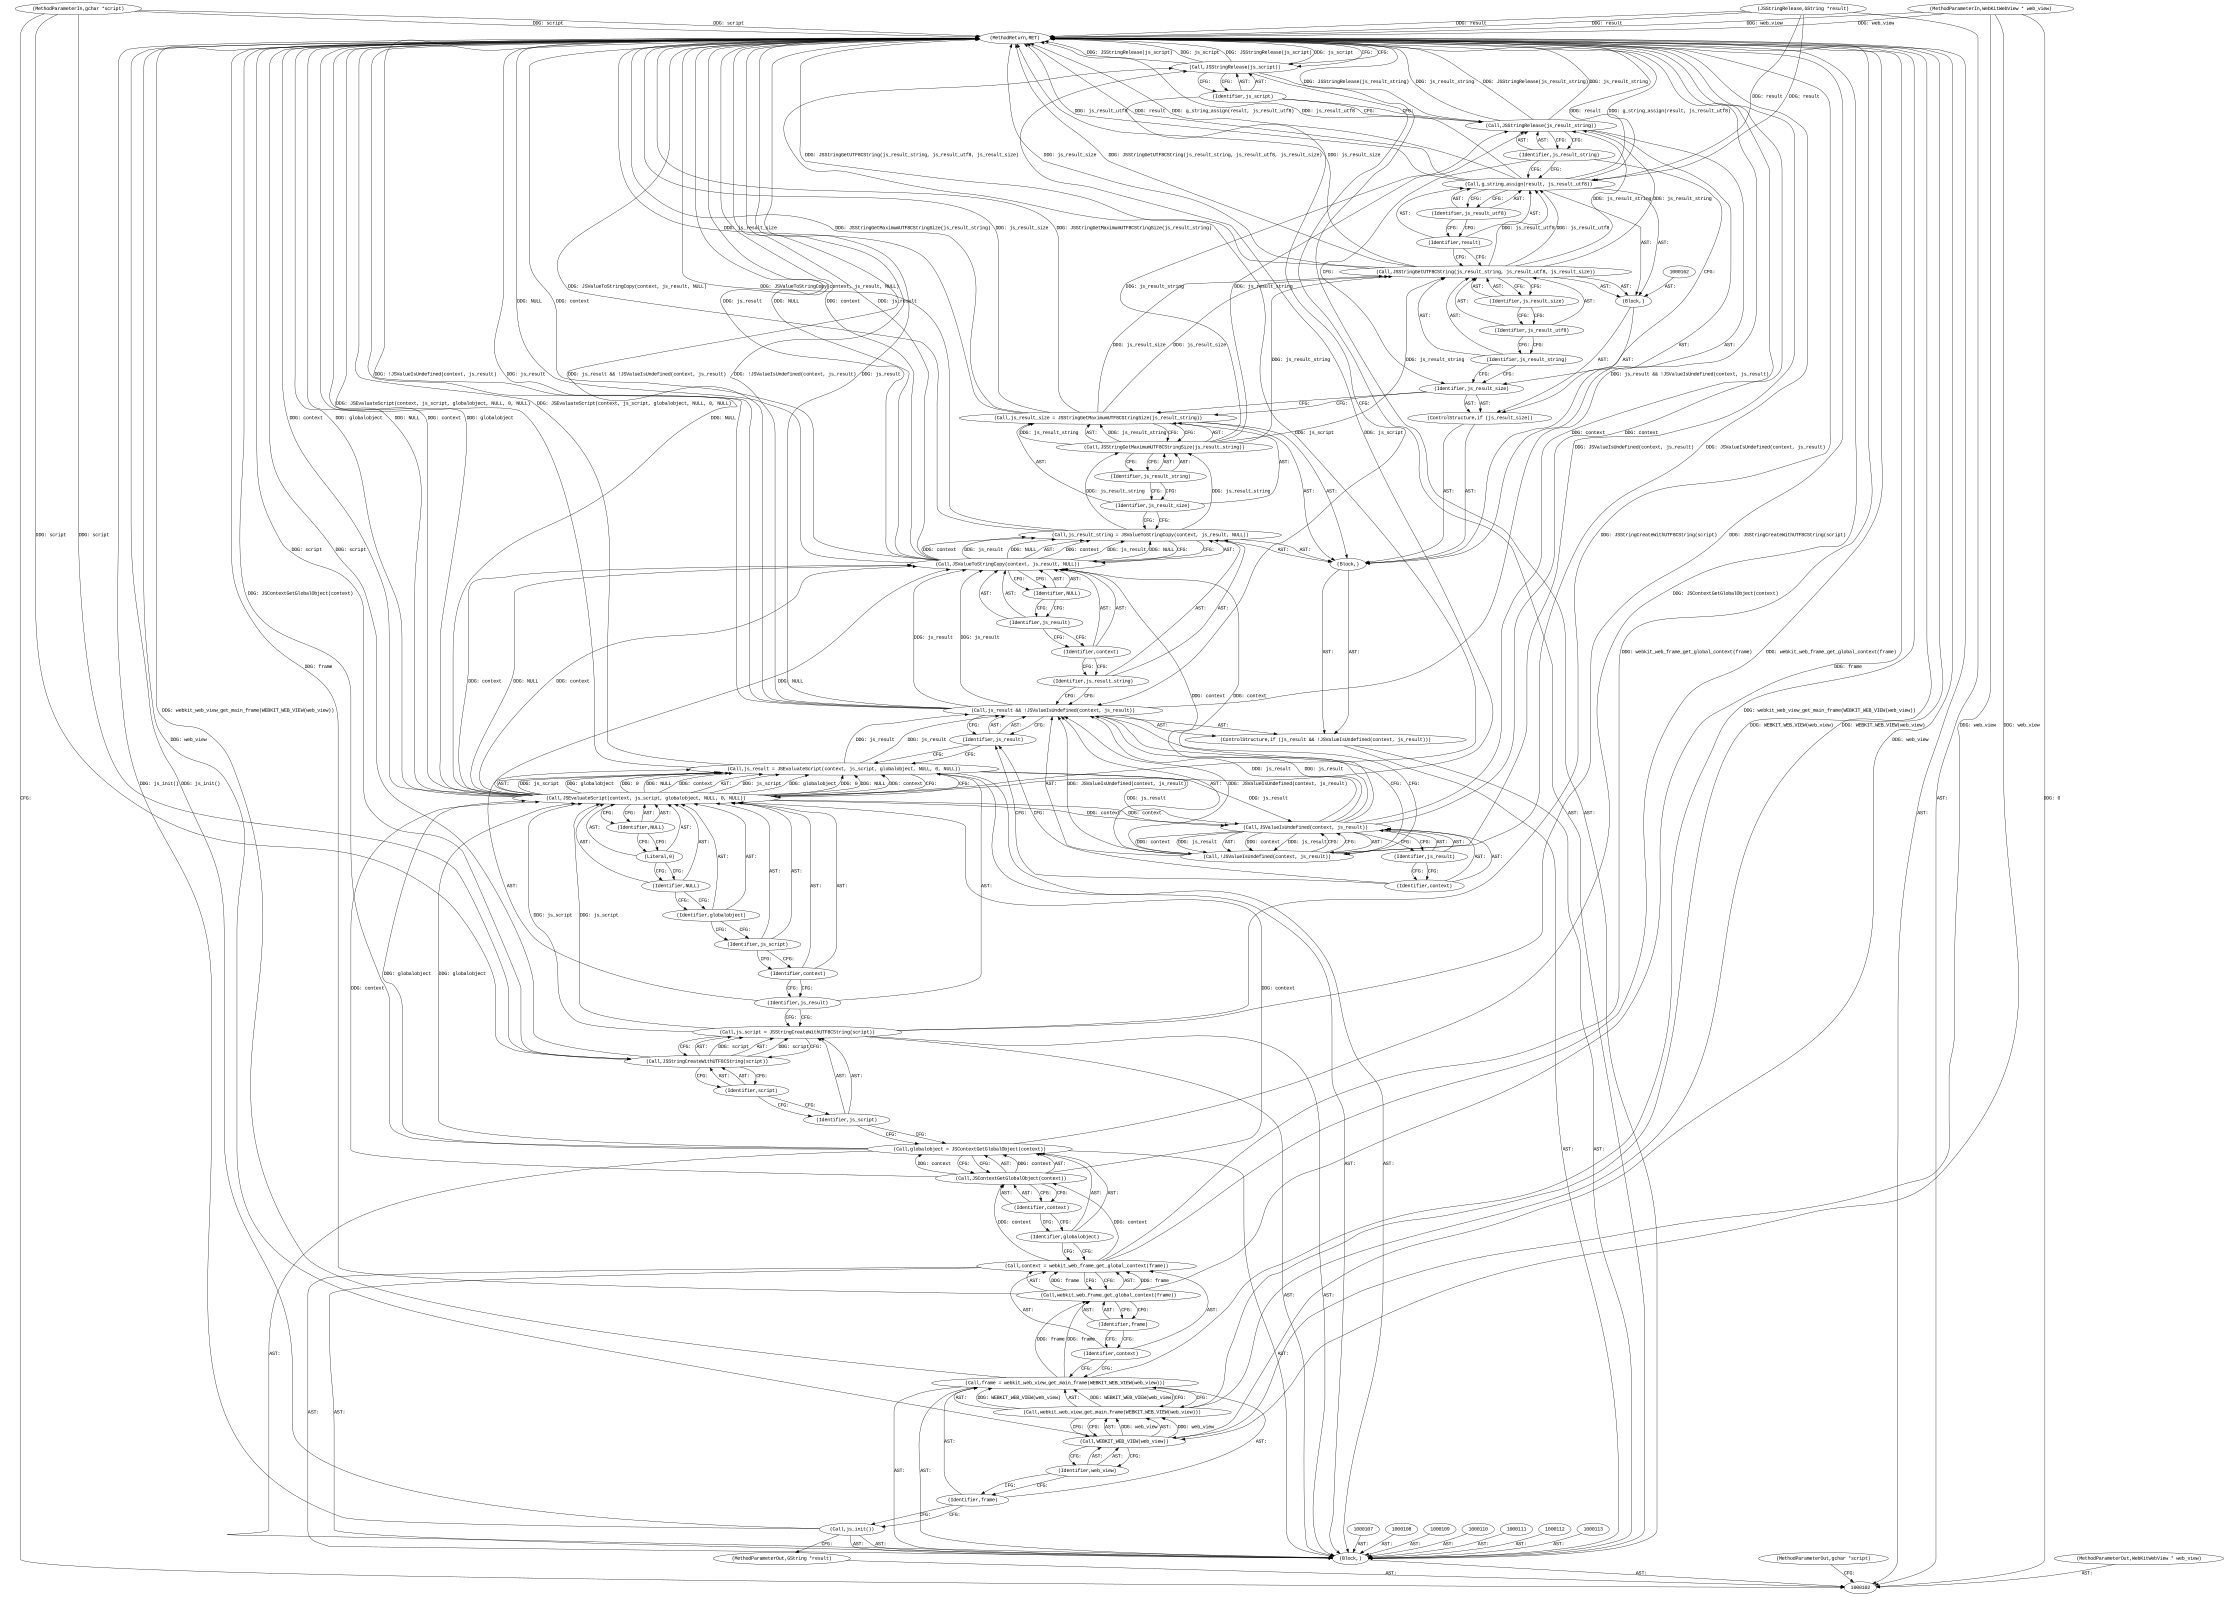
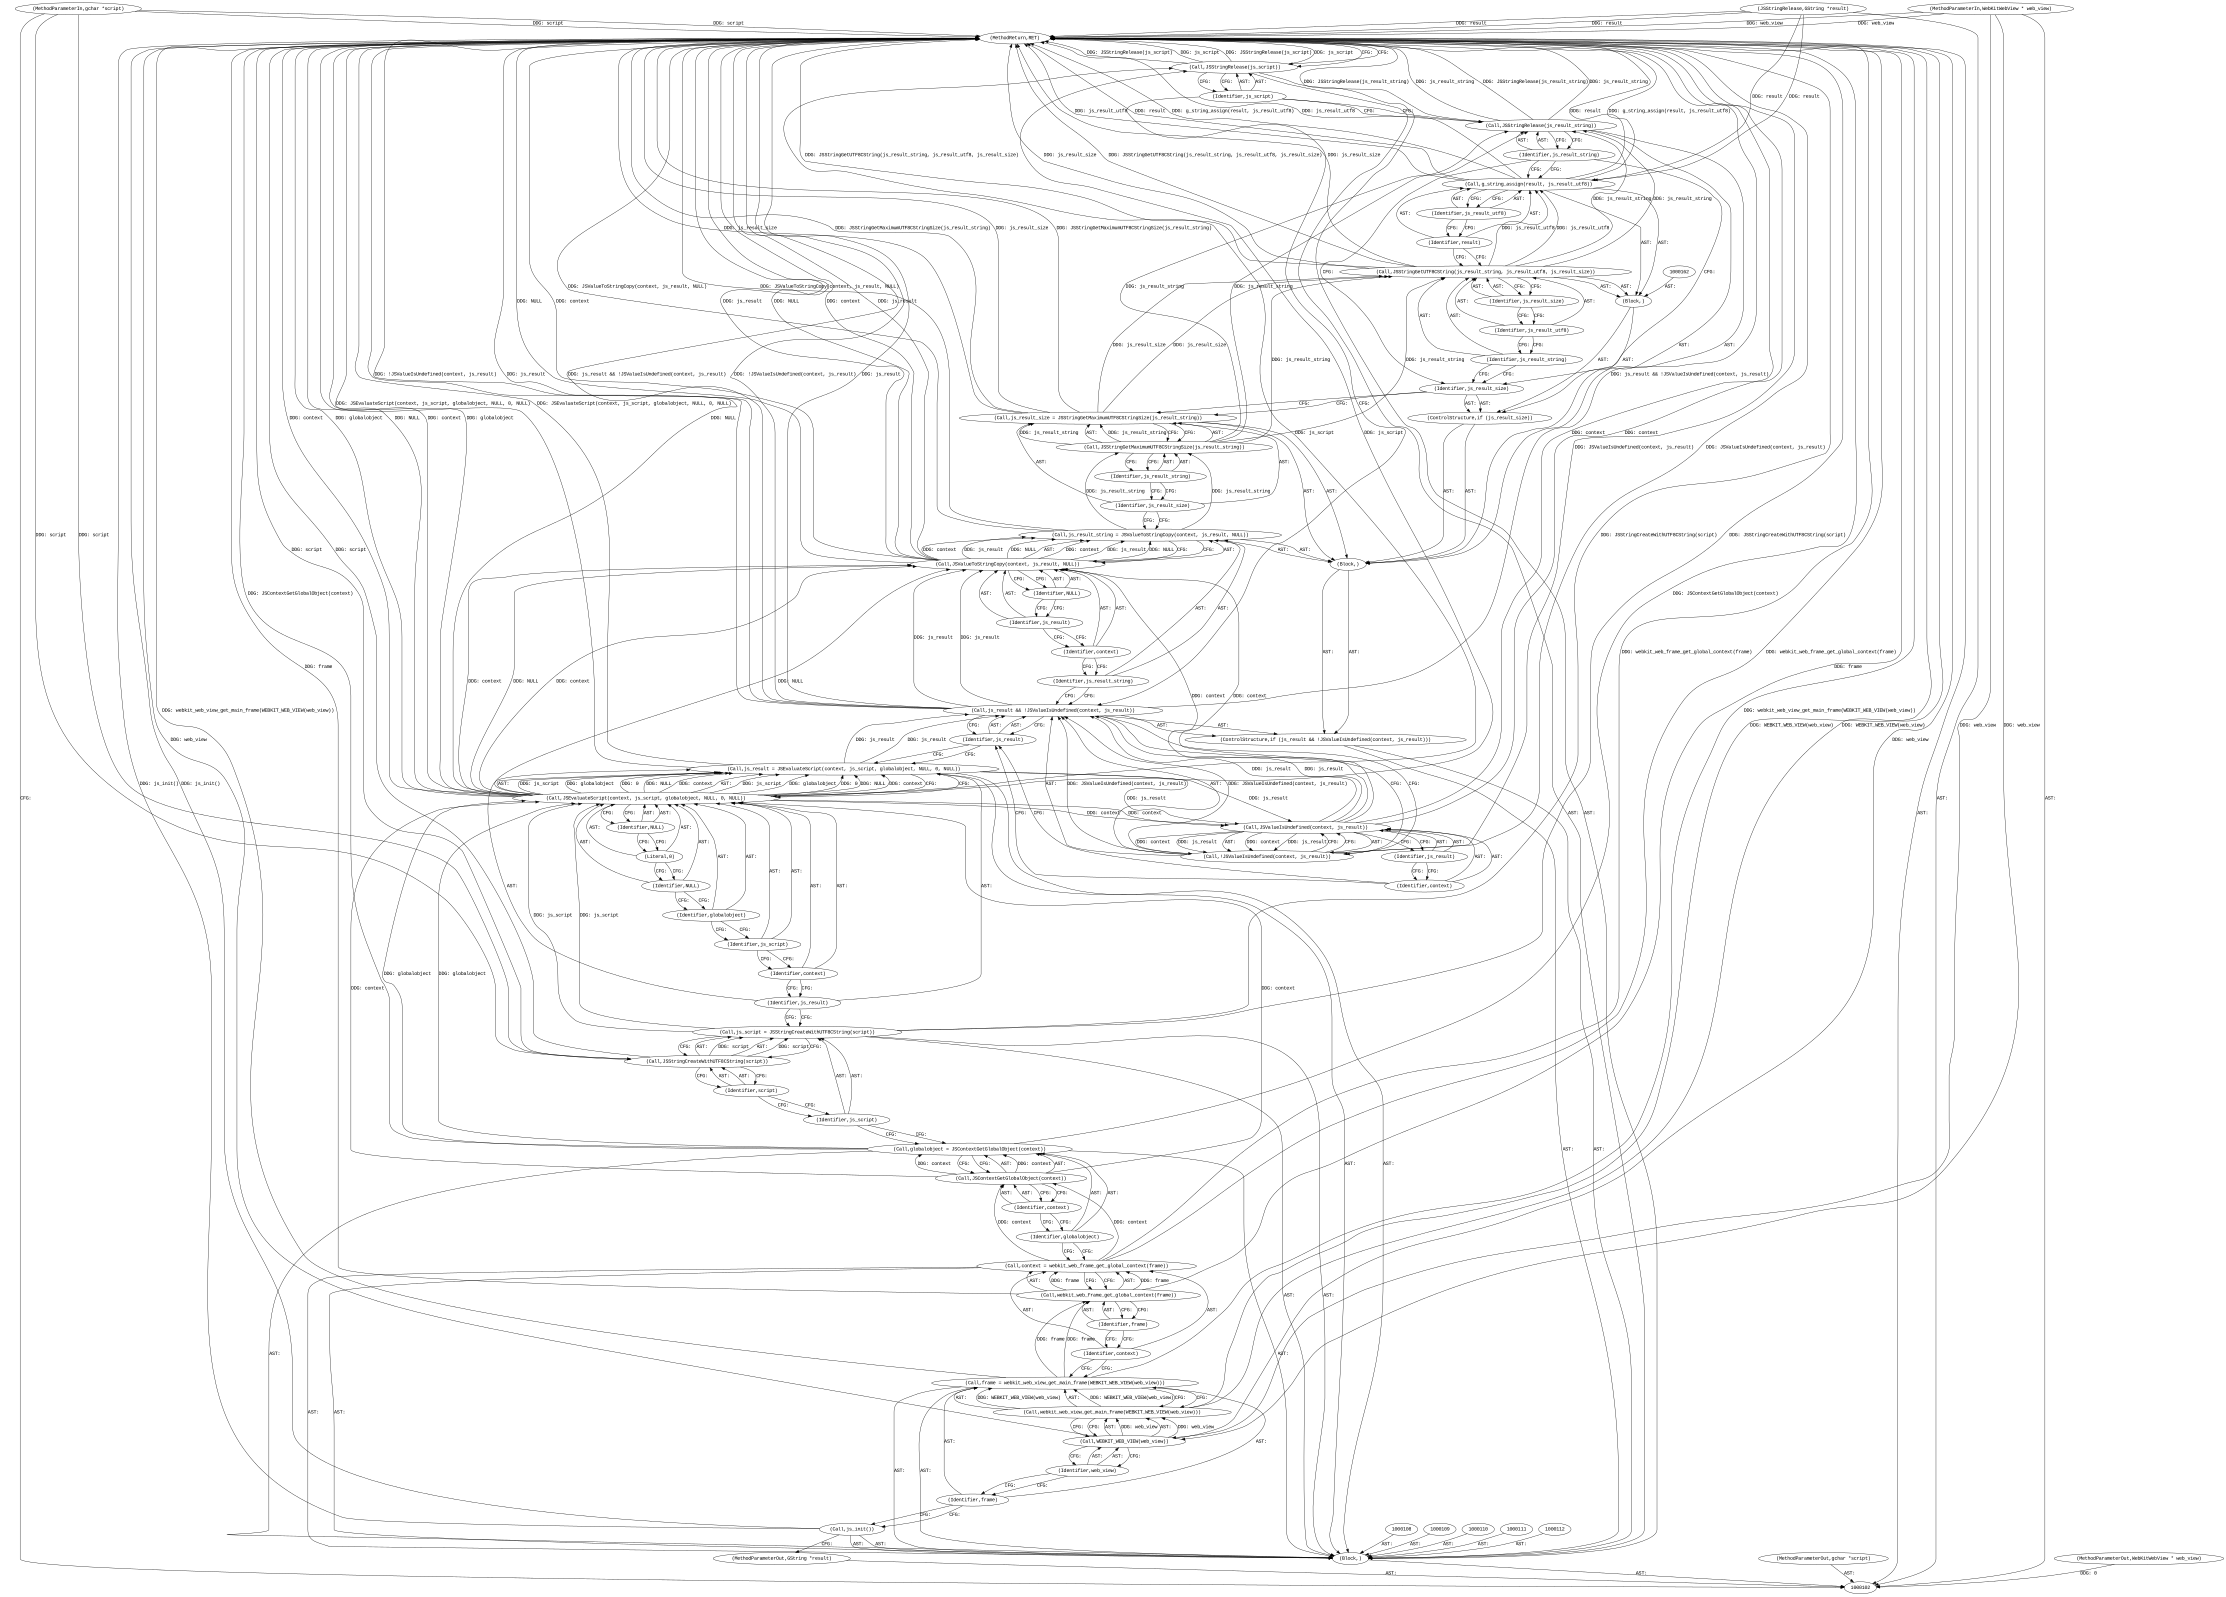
edge "(MethodParameterIn,WebKitWebView * web_view)" -> "1000102": label "DDG: 0" -> "AST: "
node "1000107": removed
node "1000113": removed
edge "(MethodParameterOut,gchar *script)" -> "1000102": label "CFG: " -> "AST: "
edge "(MethodParameterOut,WebKitWebView * web_view)" -> "1000102": label "AST: " -> "DDG: 0"
